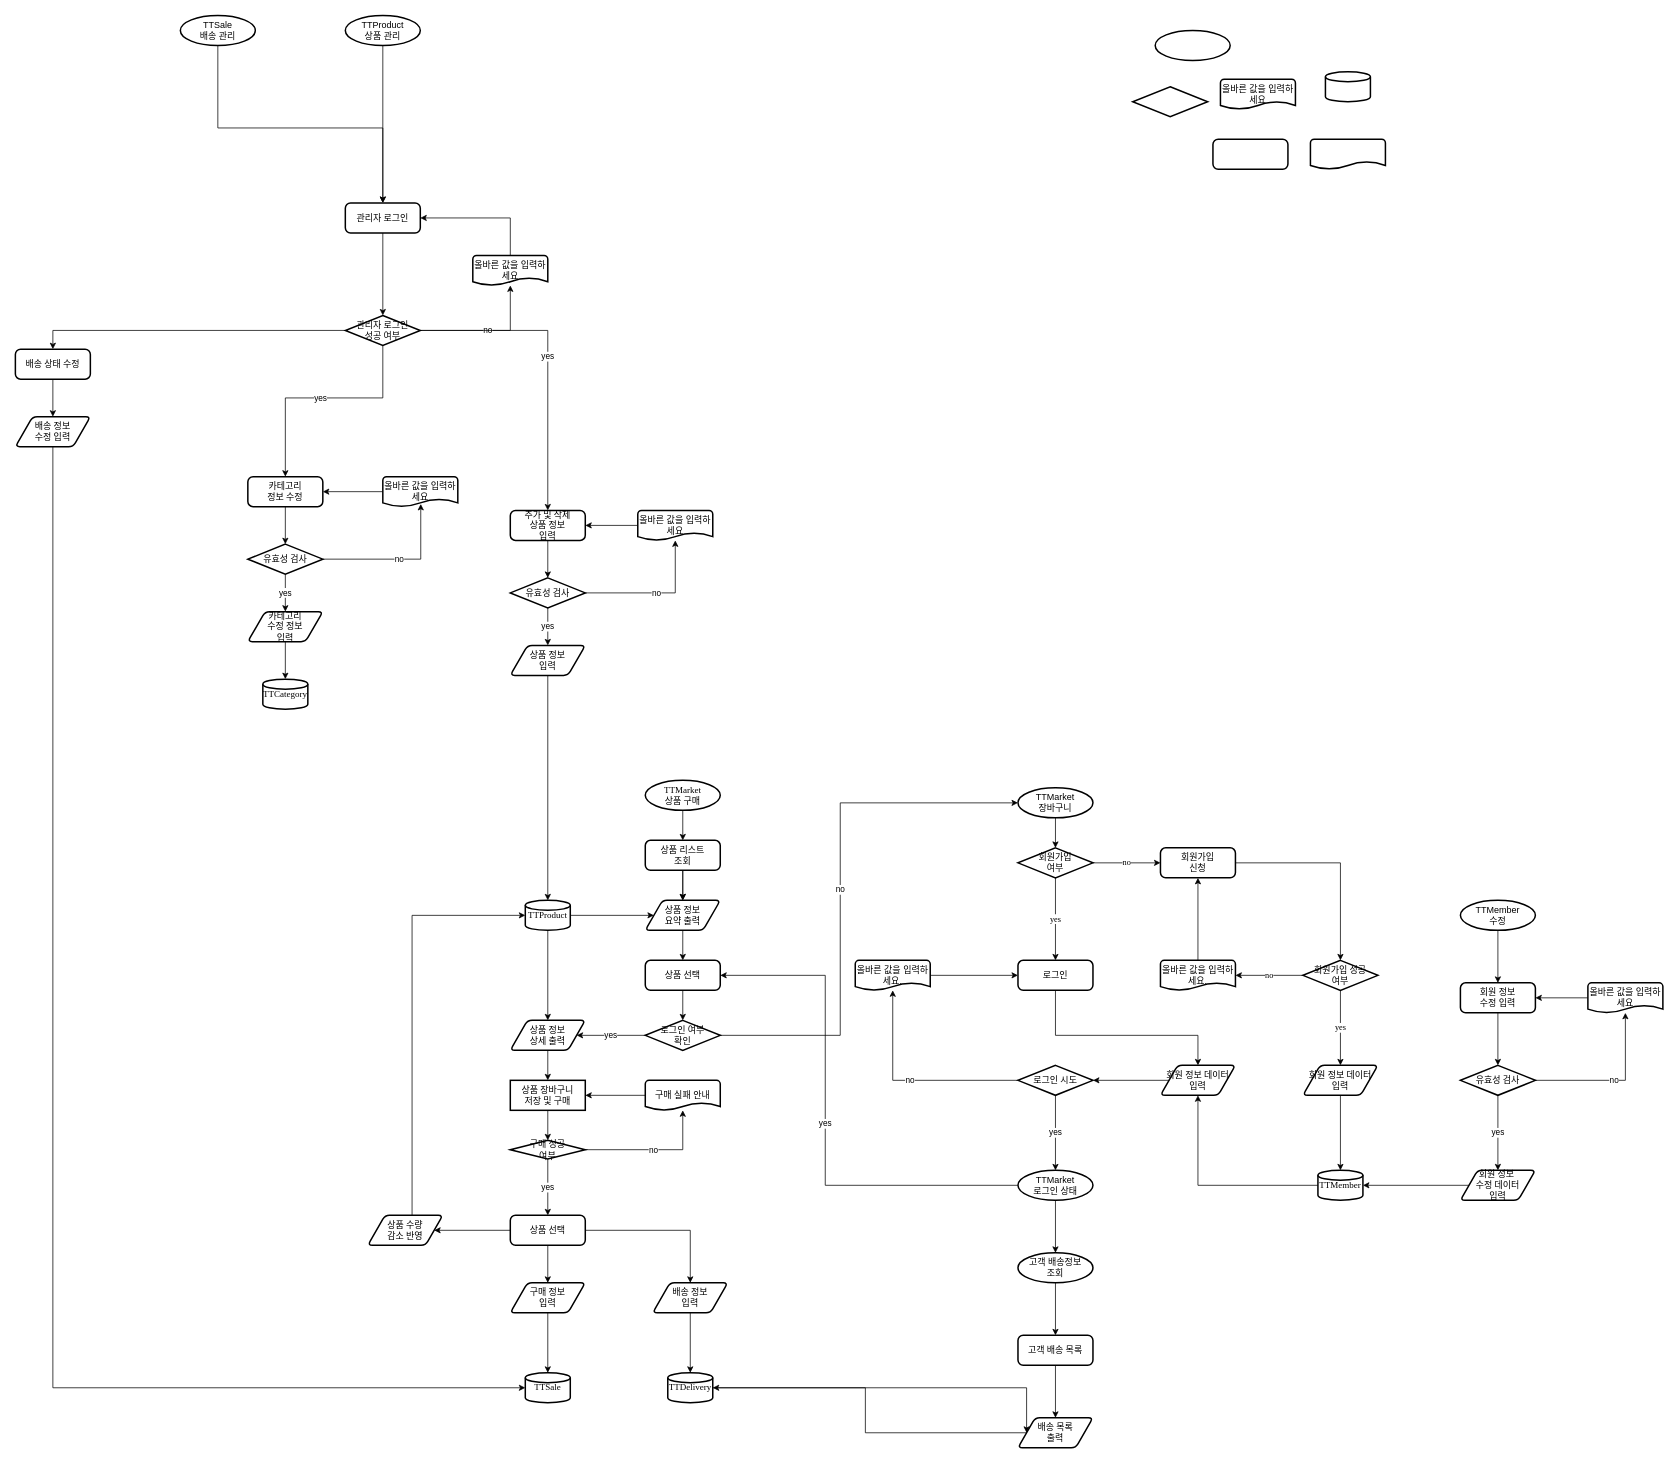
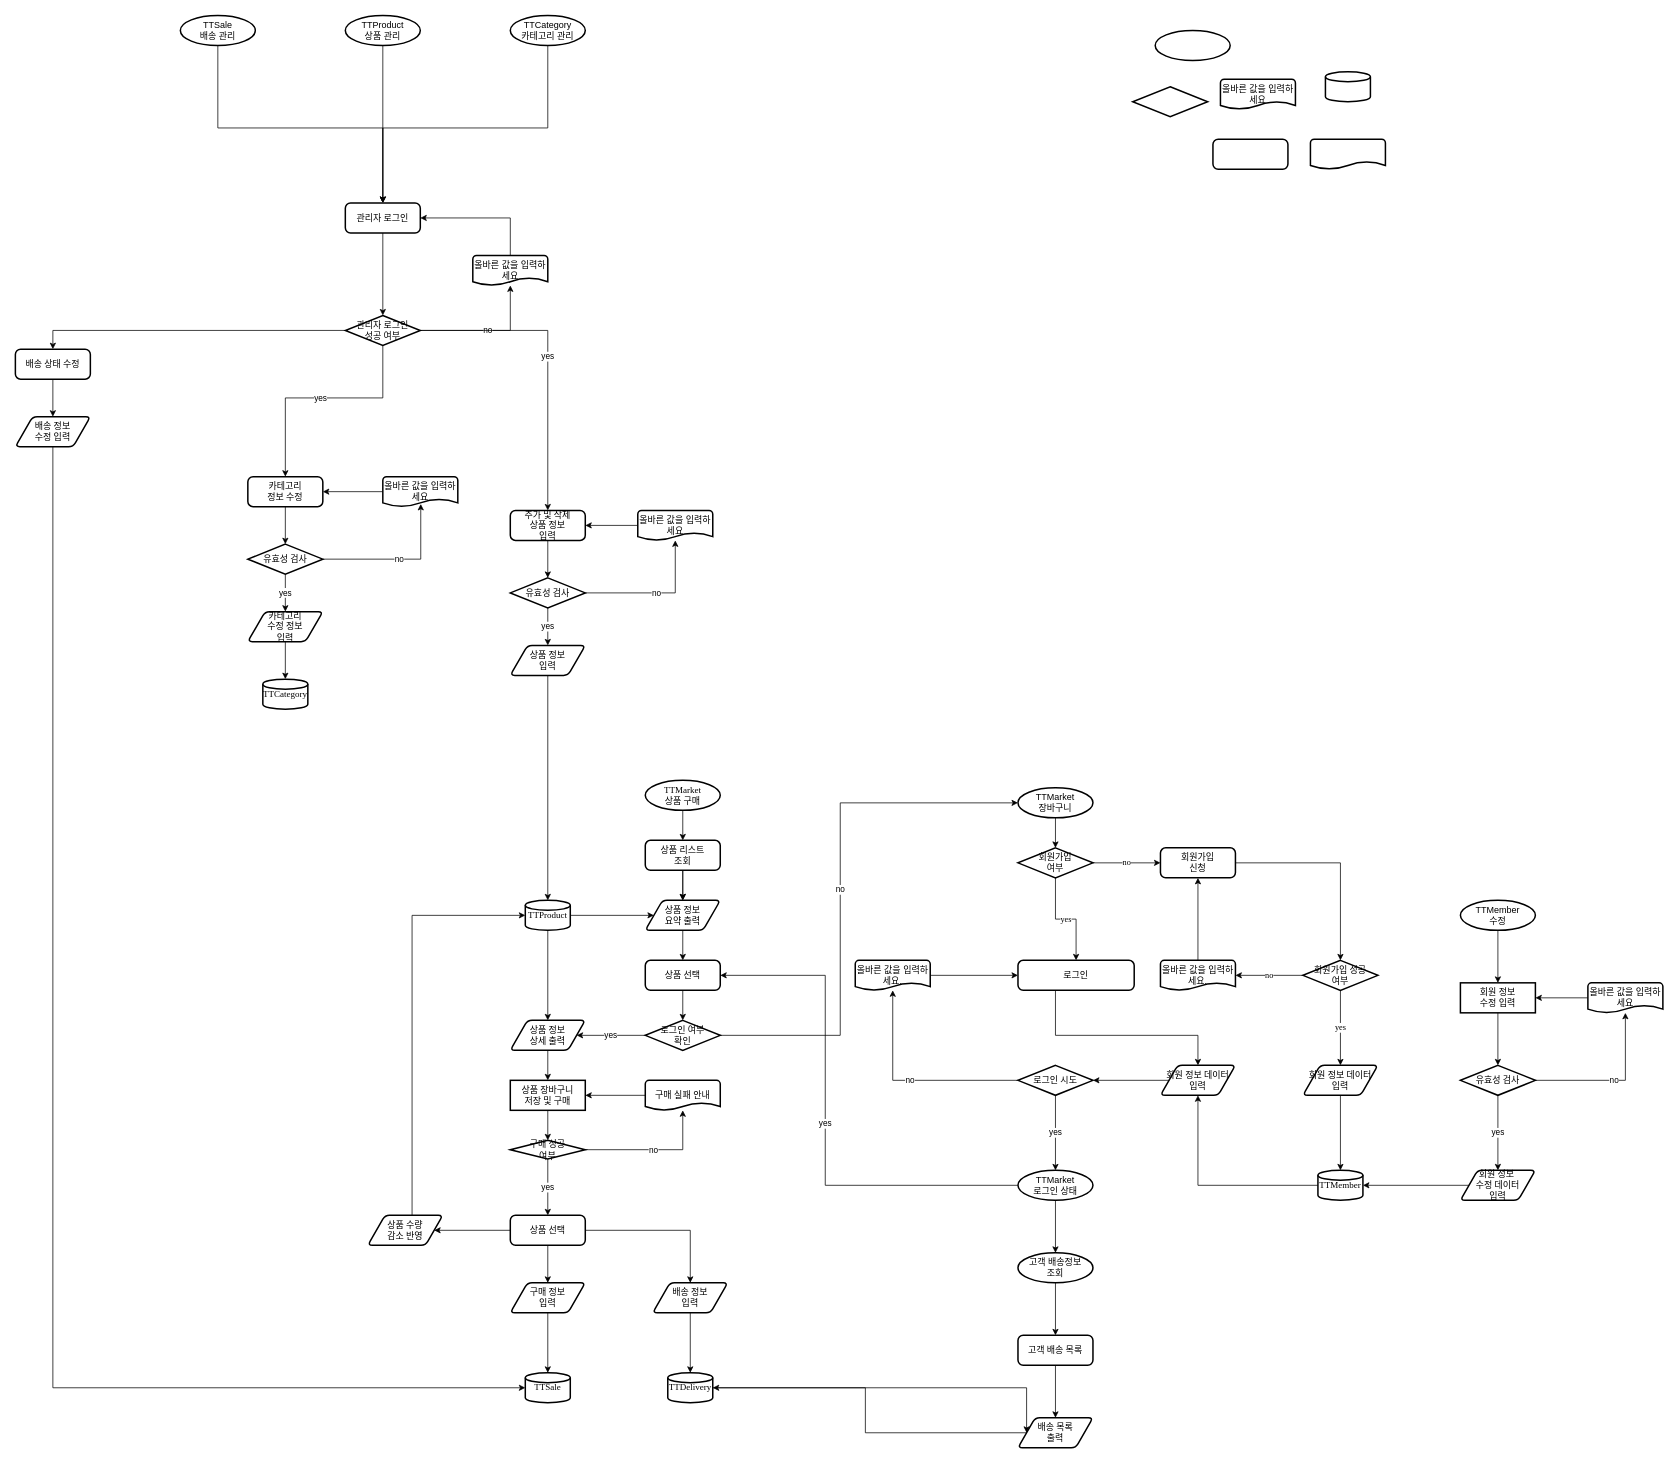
node "TTCategory 카테고리 관리": added
edge "TTCategory 카테고리 관리" -> "관리자 로그인": added
node "로그인": size 75x30 -> 116x30
node "회원 정보 수정 입력": shape rounded rectangle -> rectangle
